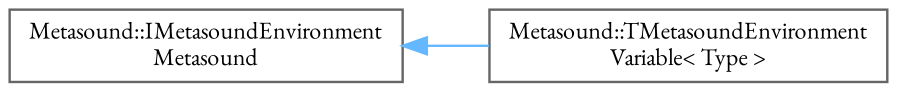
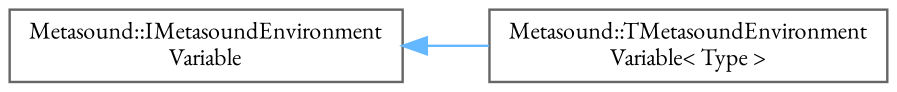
node "Metasound::IMetasoundEnvironment Metasound": label "Metasound::IMetasoundEnvironment Metasound" -> "Metasound::IMetasoundEnvironment Variable"
